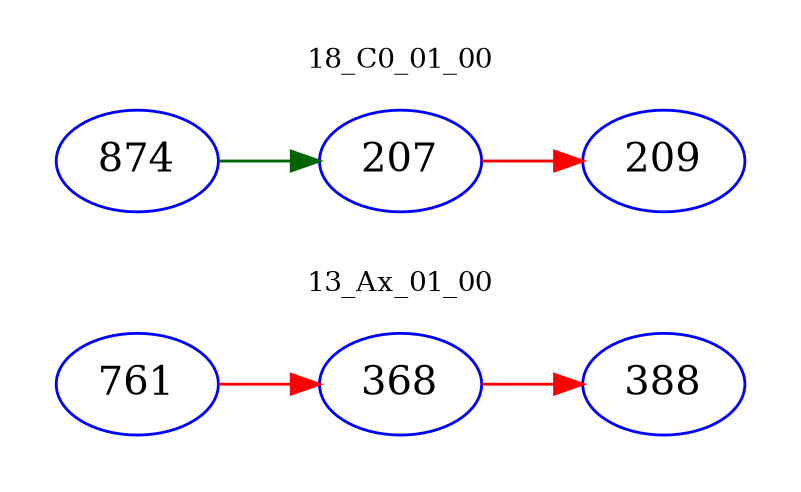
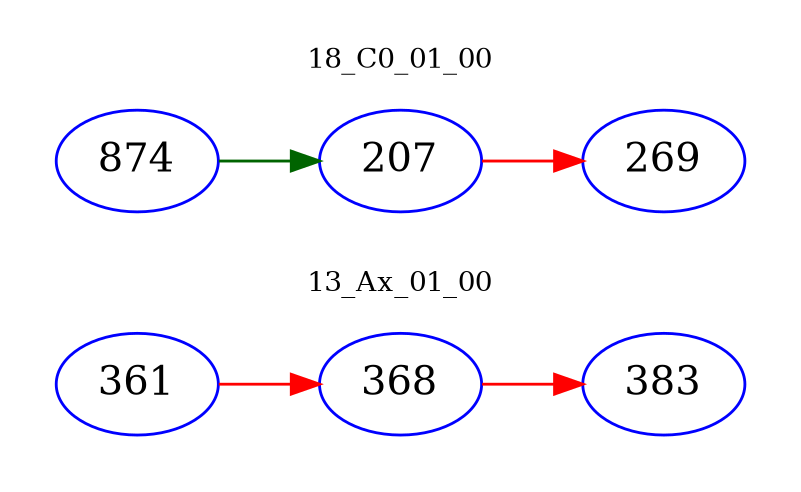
node "209": label "209" -> "269"
node "761": label "761" -> "361"
node "388": label "388" -> "383"
